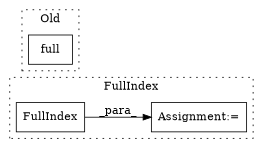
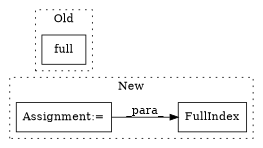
cluster "FullIndex": label "FullIndex" -> "New"
edge "FullIndex" -> "Assignment:=": reversed
